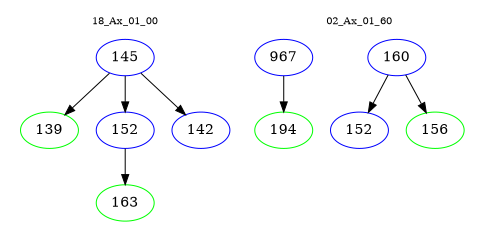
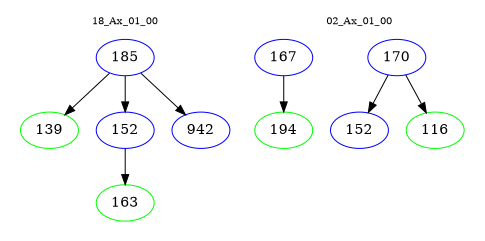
cluster "02_Ax_01_60": label "02_Ax_01_60" -> "02_Ax_01_00"
node "145": label "145" -> "185"
node "967": label "967" -> "167"
node "160": label "160" -> "170"
node "142": label "142" -> "942"
node "156": label "156" -> "116"
